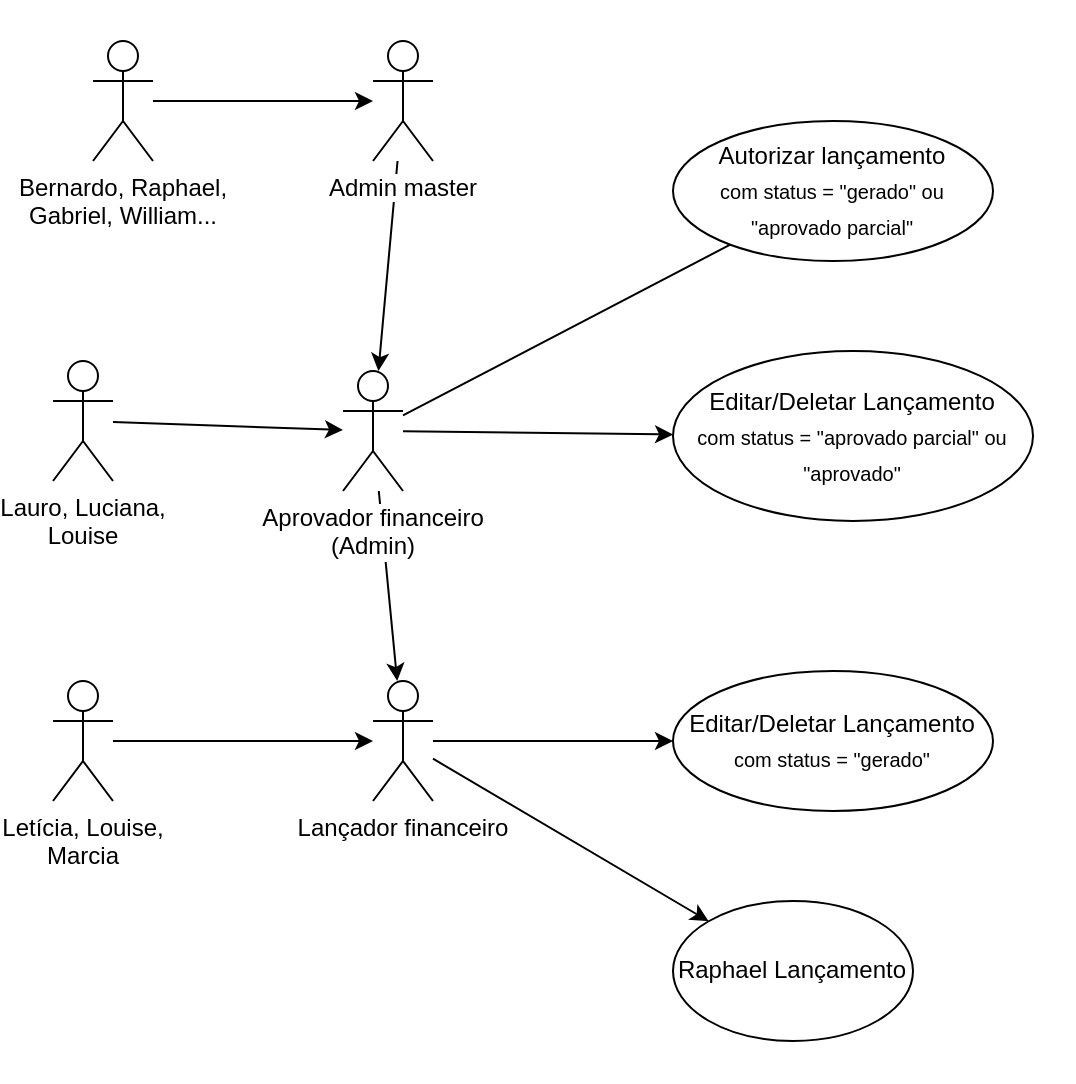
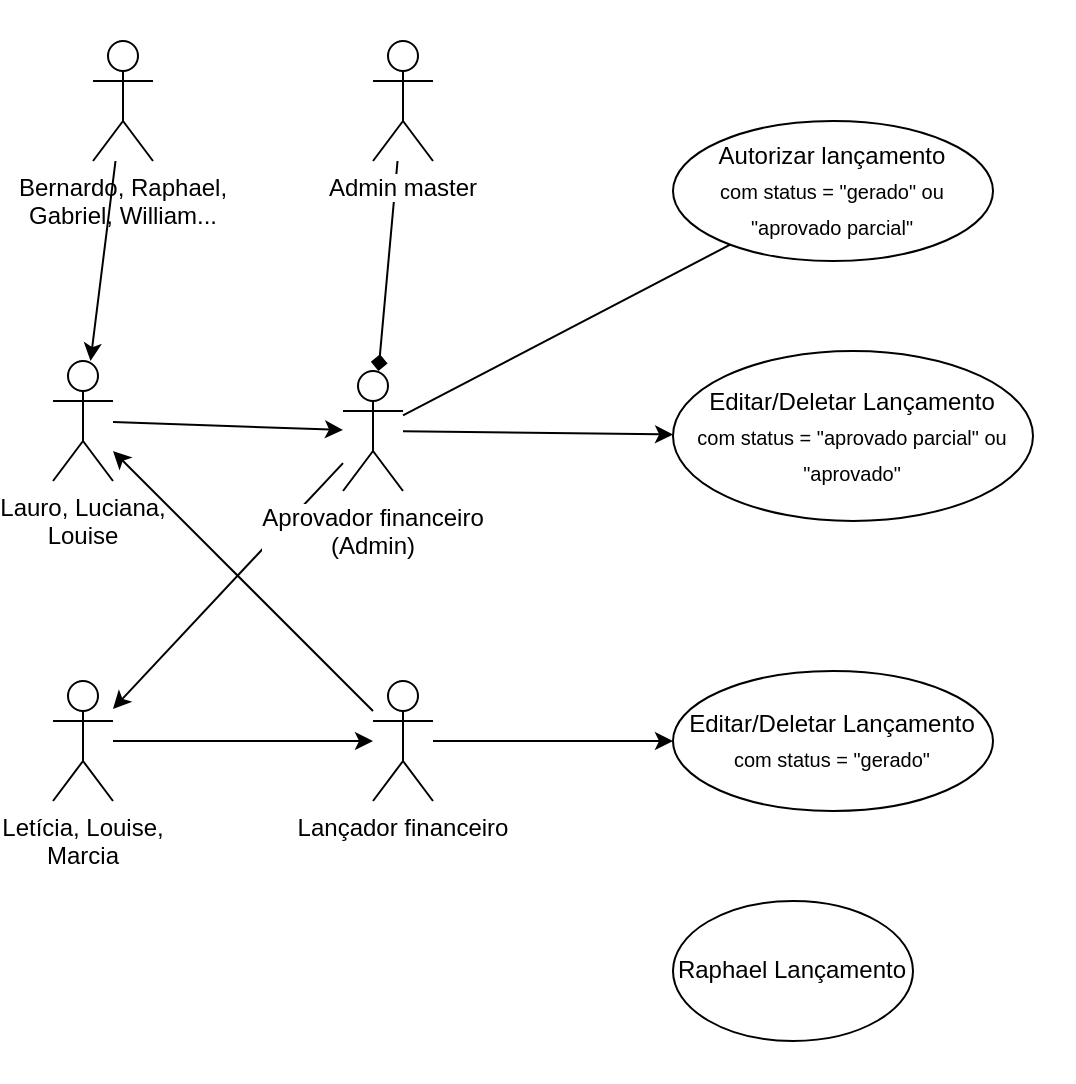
edge "Bernardo, Raphael, Gabriel, William..." -> "Admin master": now "Bernardo, Raphael, Gabriel, William..." -> "Lauro, Luciana, Louise"
edge "Admin master" -> "Aprovador financeiro (Admin)": arrowhead classic -> diamond
edge "Aprovador financeiro (Admin)" -> "Lançador financeiro": now "Aprovador financeiro (Admin)" -> "Letícia, Louise, Marcia"
edge "Lançador financeiro" -> "Raphael Lançamento": now "Lançador financeiro" -> "Lauro, Luciana, Louise"
